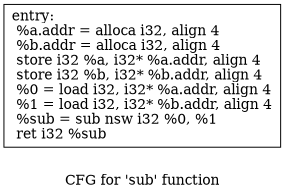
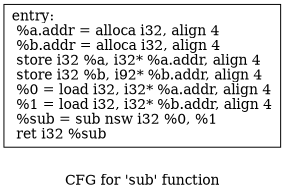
node "entry:": text "store i32 %b, i32* %b.addr, align 4" -> "store i32 %b, i92* %b.addr, align 4"
